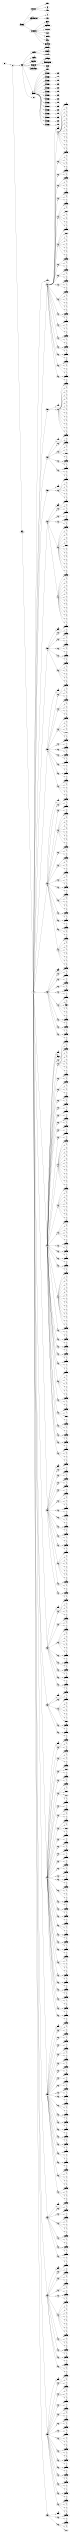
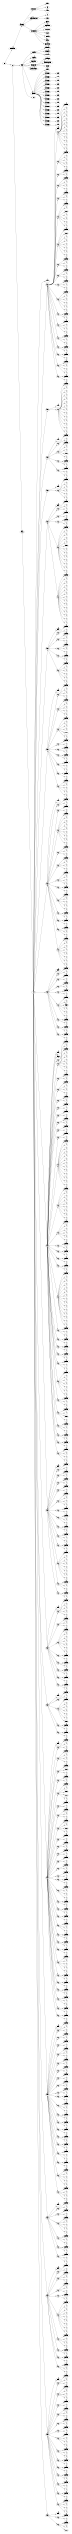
node "teiHeader": added
